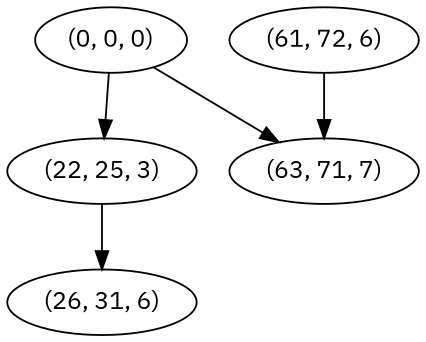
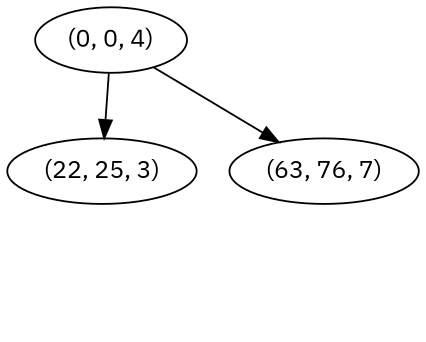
node "(0, 0, 0)": label "(0, 0, 0)" -> "(0, 0, 4)"
node "(61, 72, 6)": removed
node "(63, 71, 7)": label "(63, 71, 7)" -> "(63, 76, 7)"
node "(26, 31, 6)": removed
